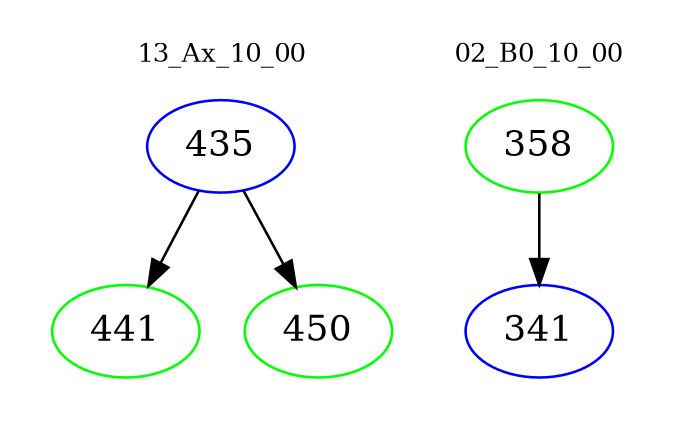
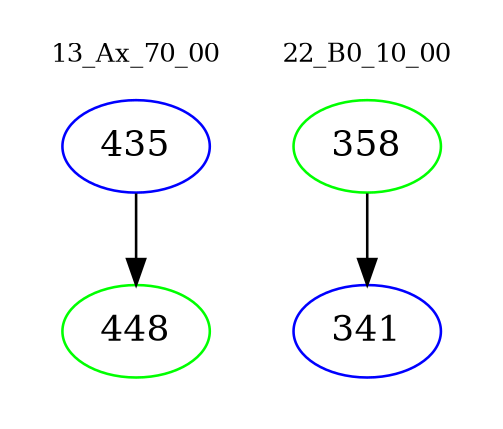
cluster "13_Ax_10_00": label "13_Ax_10_00" -> "13_Ax_70_00"
cluster "02_B0_10_00": label "02_B0_10_00" -> "22_B0_10_00"
node "441": label "441" -> "448"
node "450": removed
